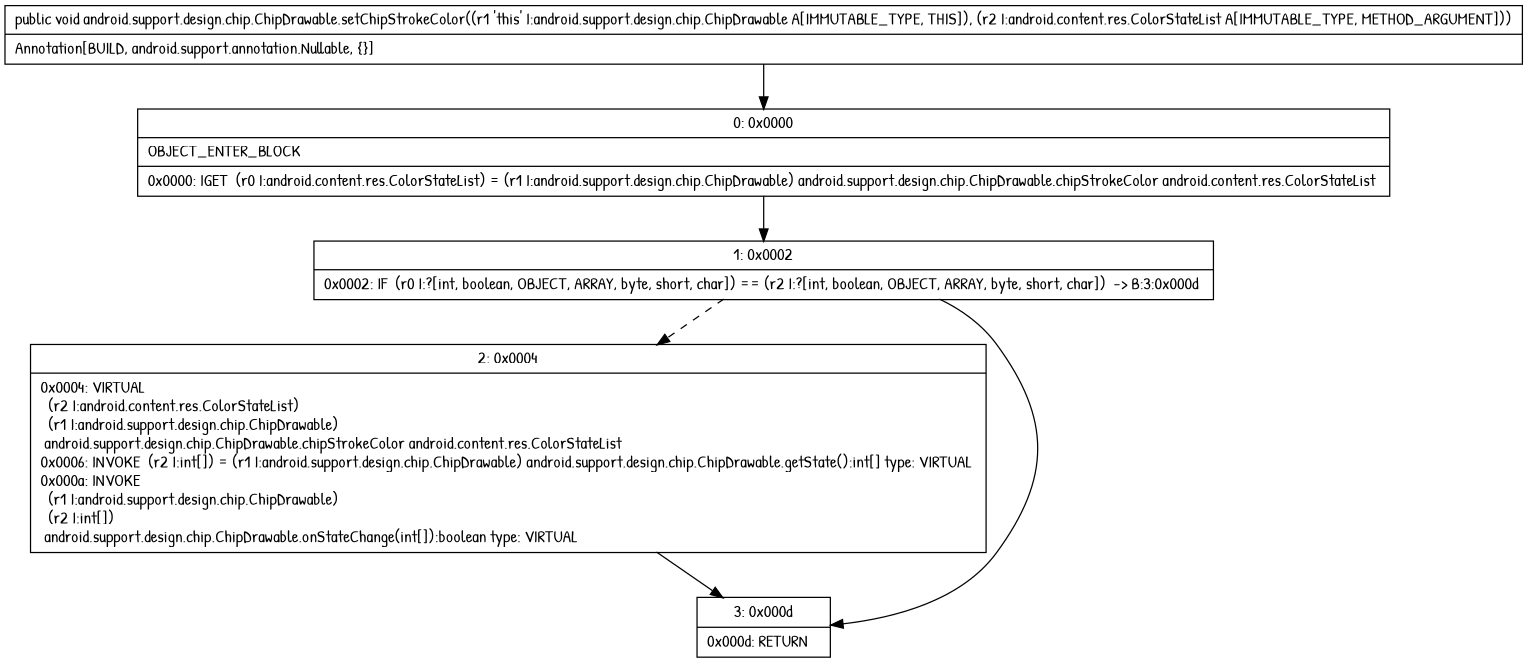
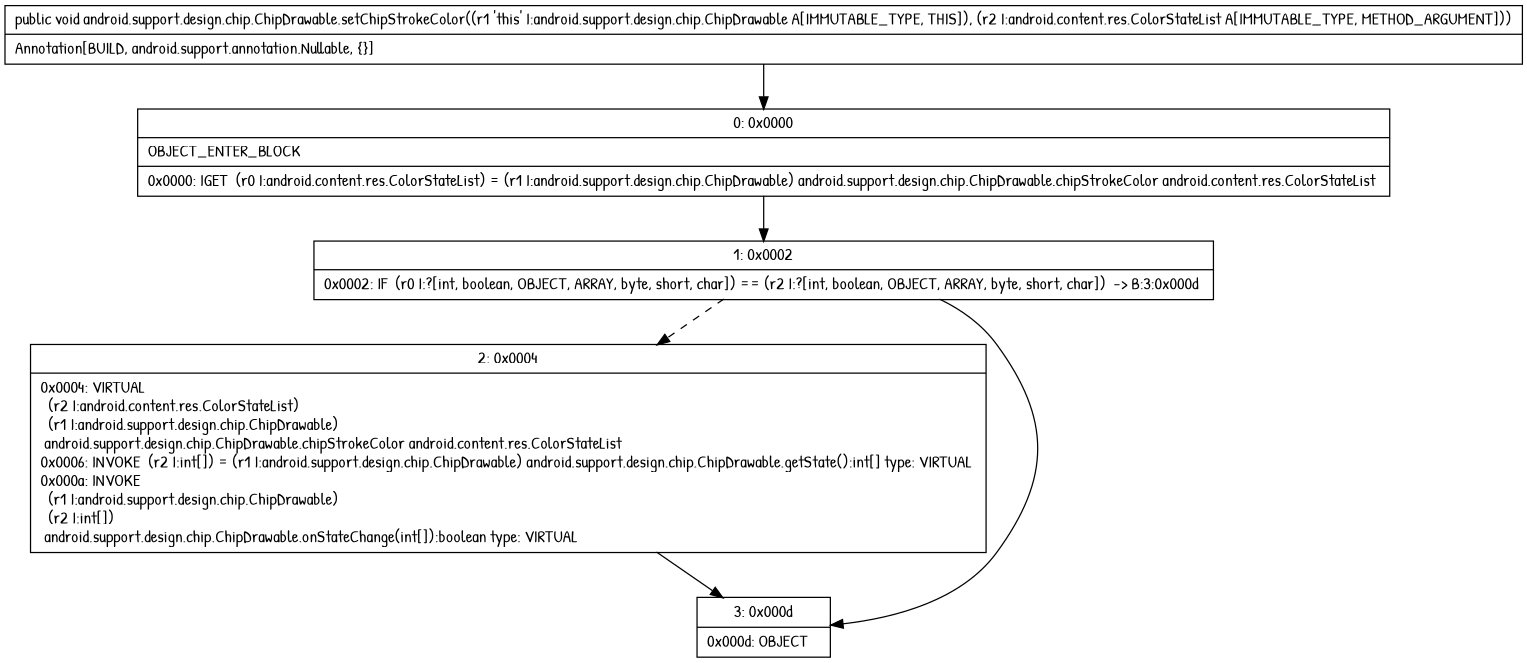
node "3: 0x000d": text "0x000d: RETURN" -> "0x000d: OBJECT"
